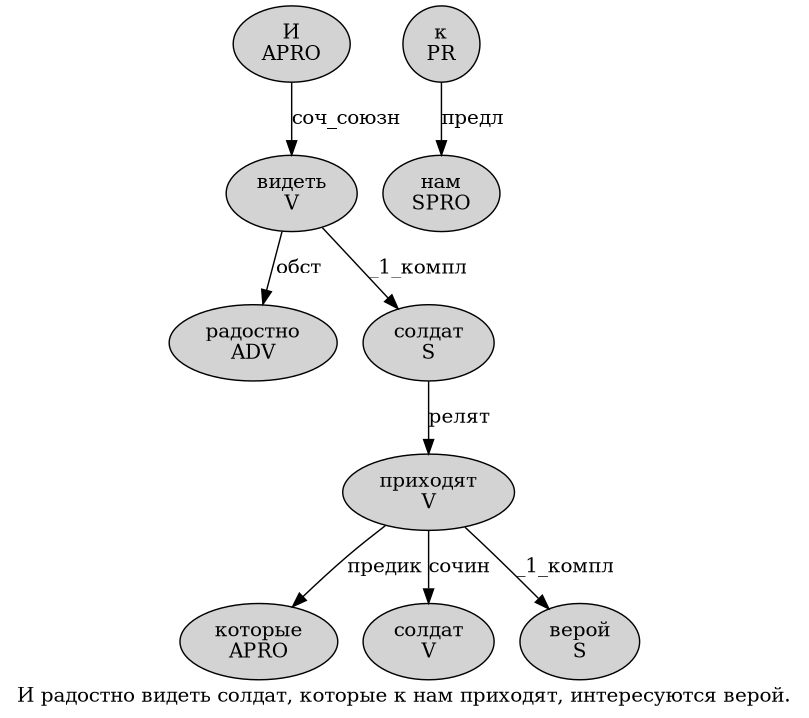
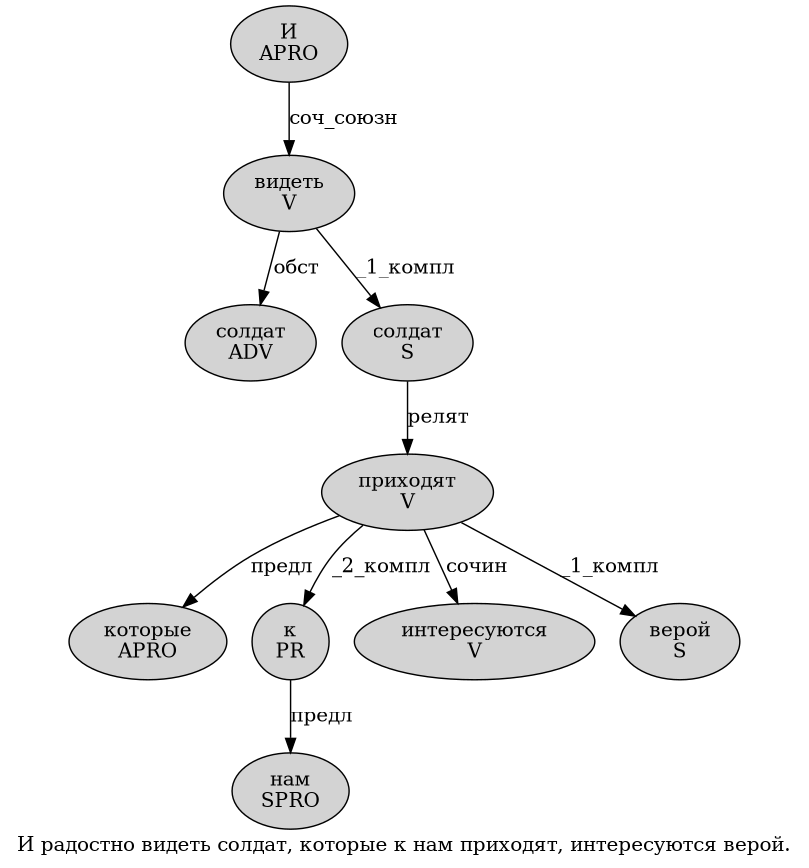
node "радостно ADV": label "радостно ADV" -> "солдат ADV"
edge "приходят V" -> "к PR": added, label "_2_компл"
edge "приходят V" -> "которые APRO": label "предик" -> "предл"
node "солдат V": label "солдат V" -> "интересуются V"
